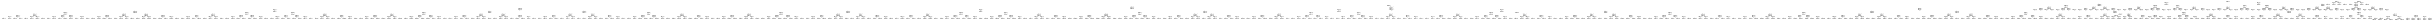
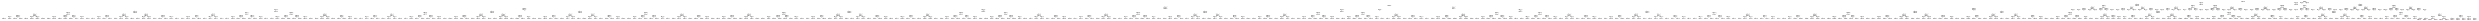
node "Node{data=[8021, 8021]}": added
node "Node{data=[9457, 9457]}": removed
